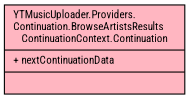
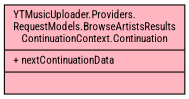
node "YTMusicUploader.Providers.": text "Continuation.BrowseArtistsResults" -> "RequestModels.BrowseArtistsResults"
